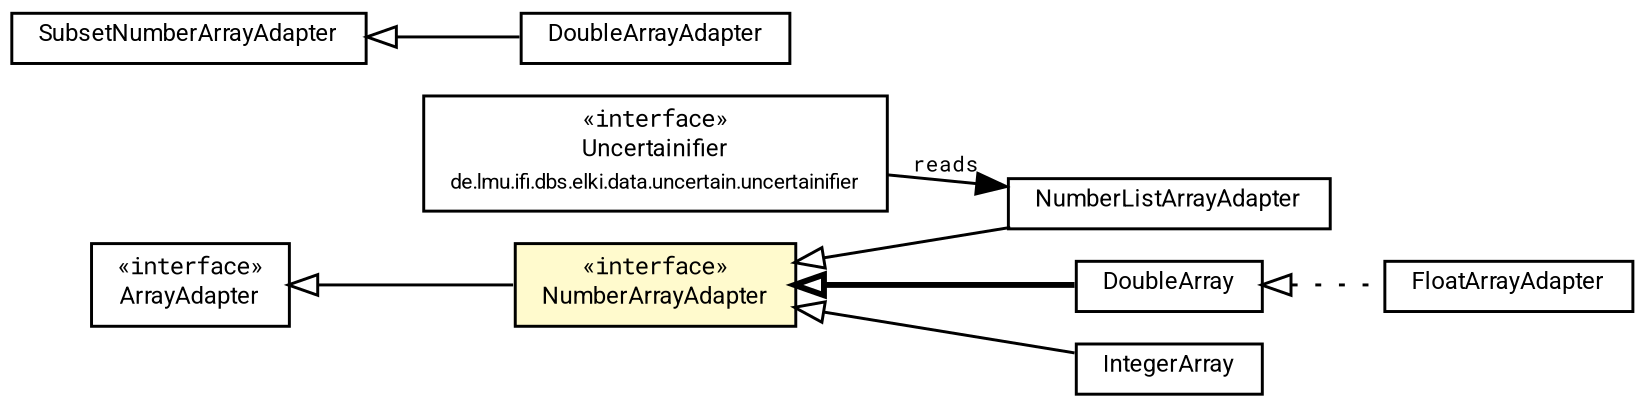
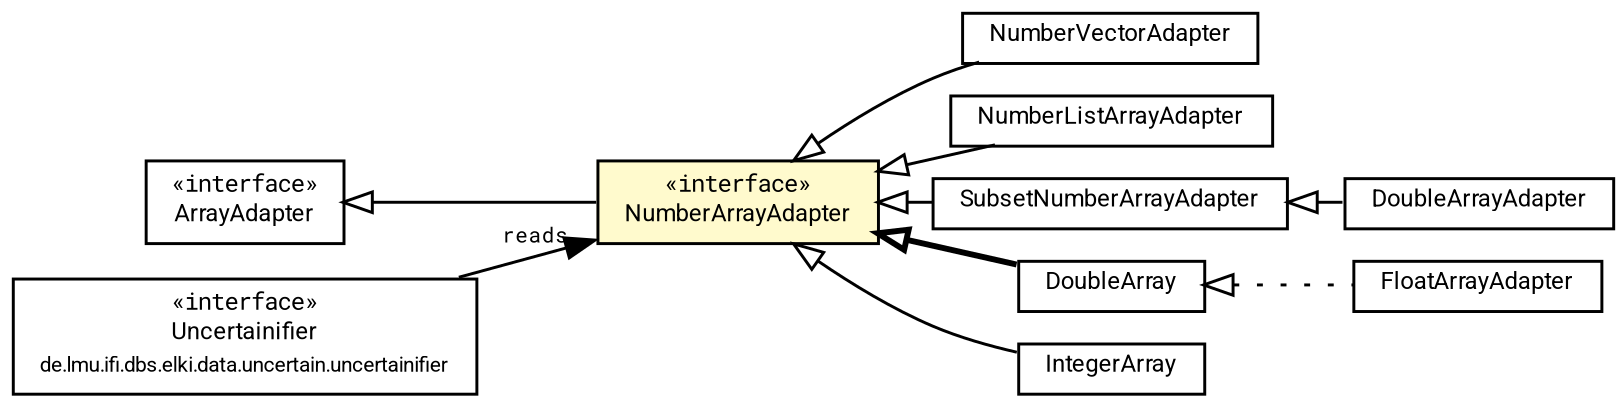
node "NumberVectorAdapter": added
edge "Uncertainifier" -> "NumberListArrayAdapter": now "Uncertainifier" -> "NumberArrayAdapter"
edge "SubsetNumberArrayAdapter" -> "NumberArrayAdapter": added
